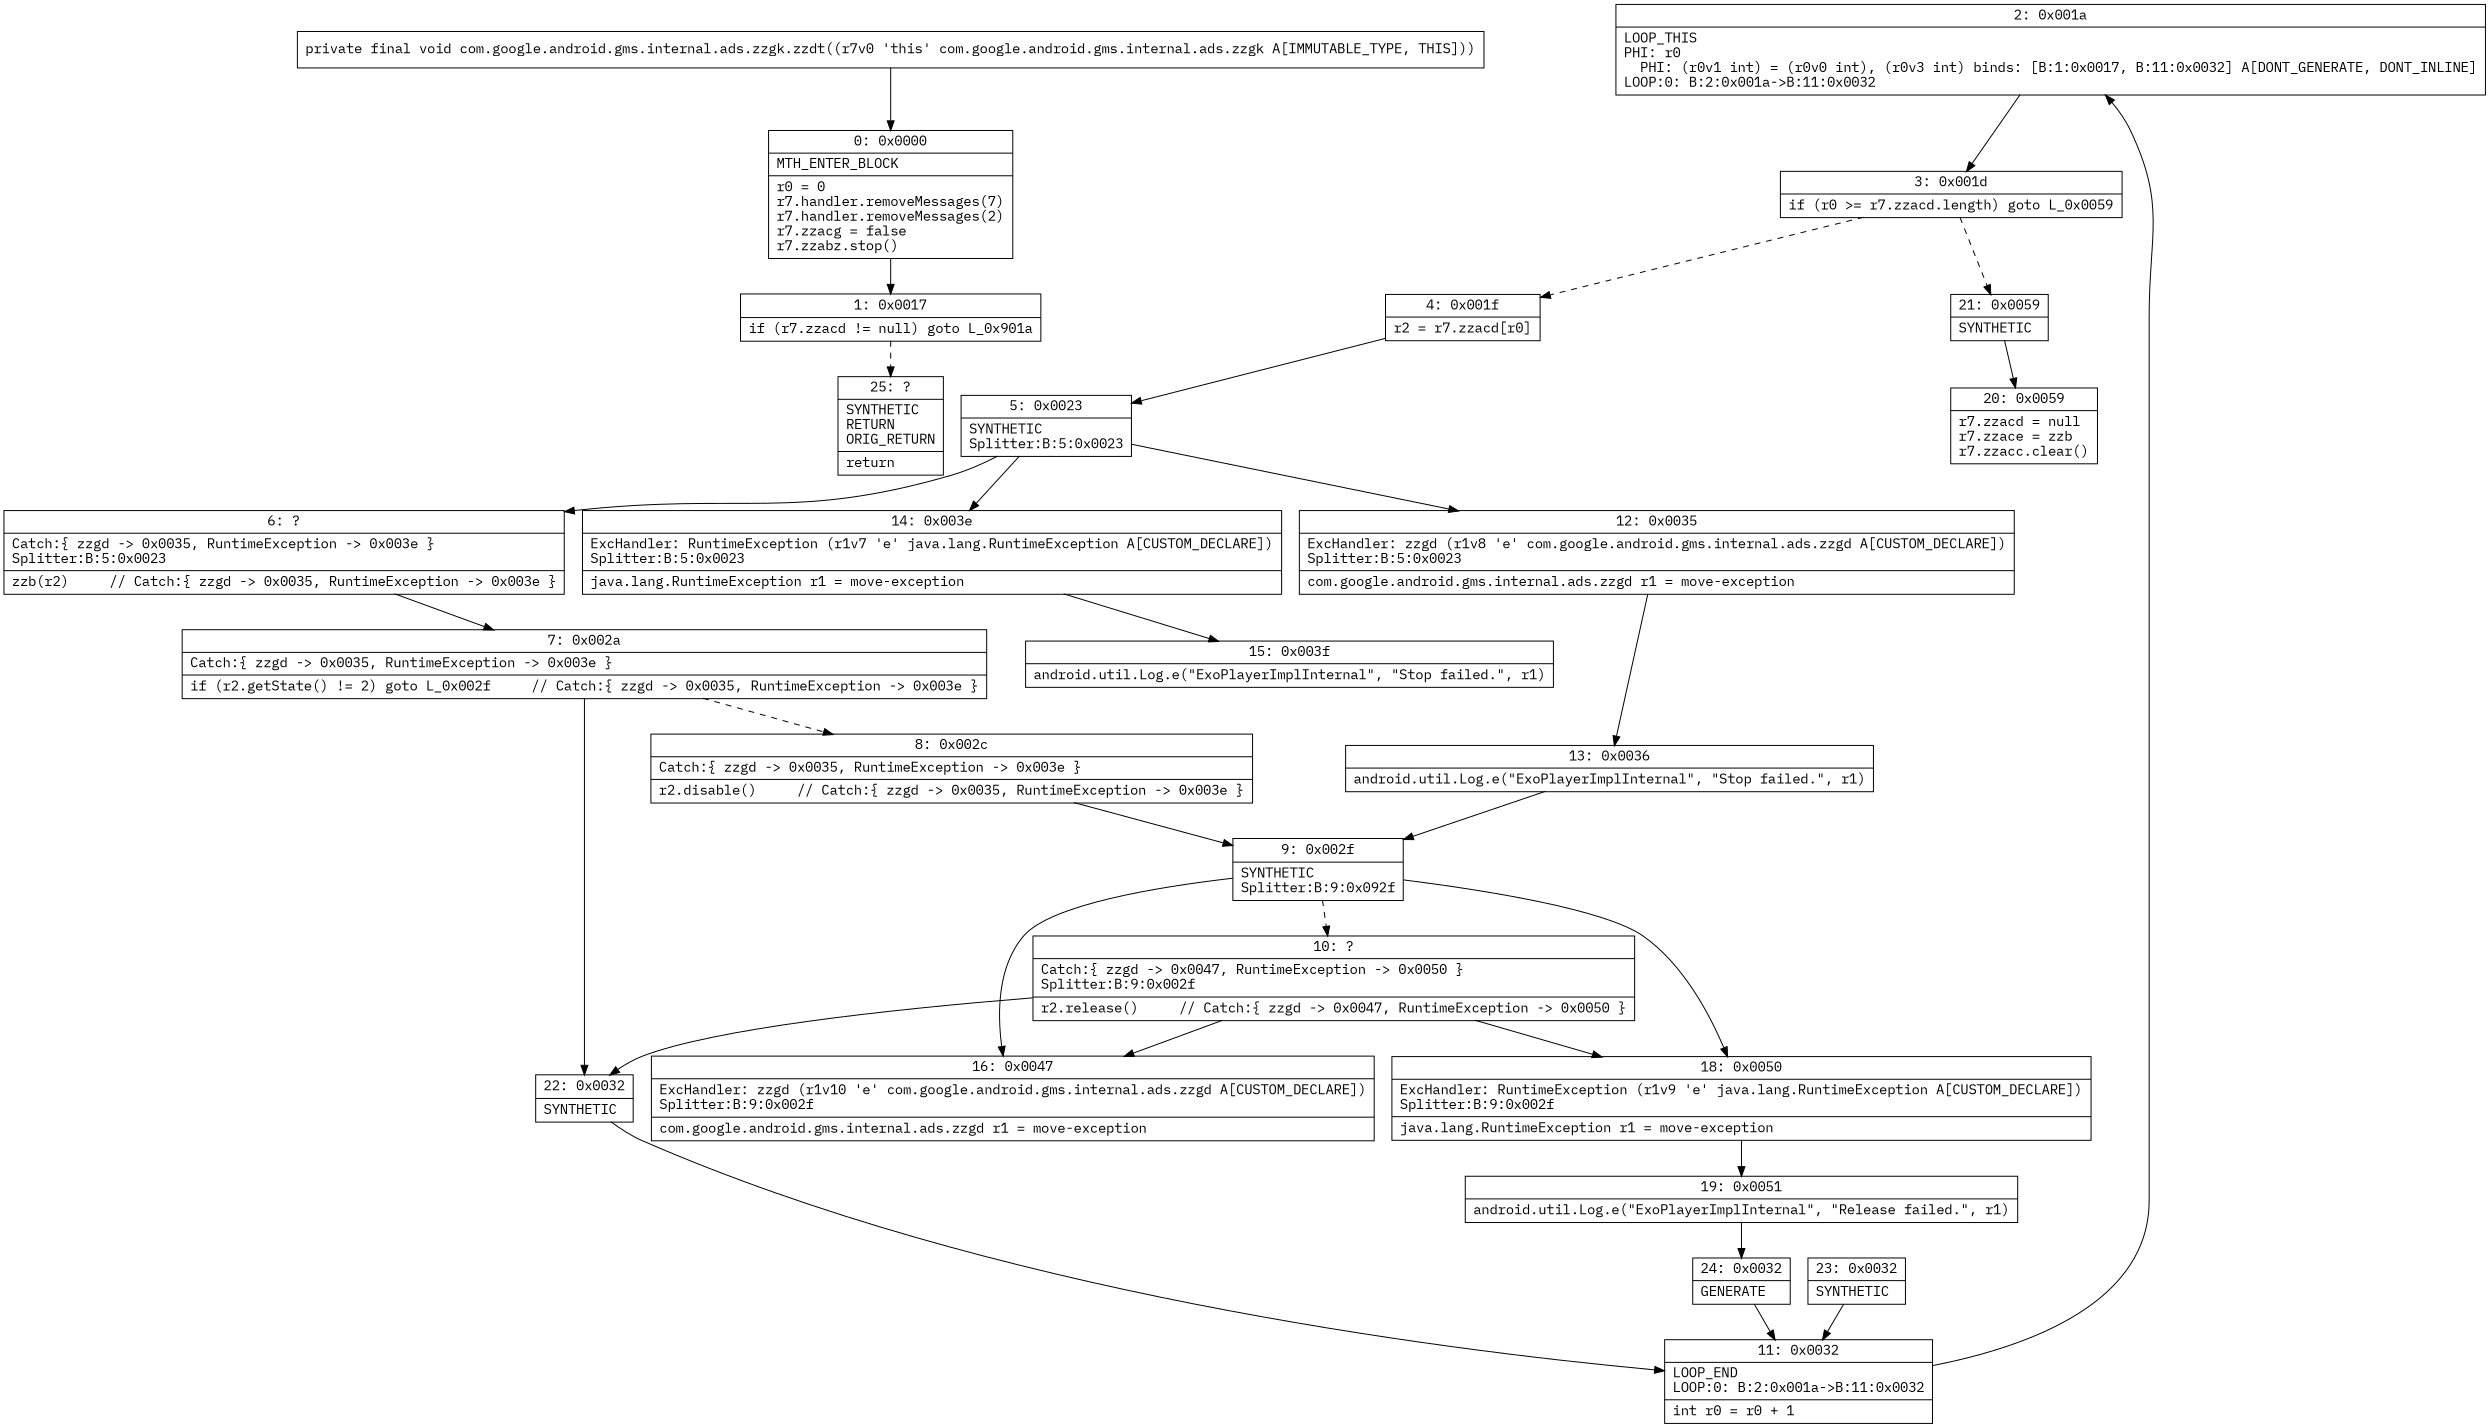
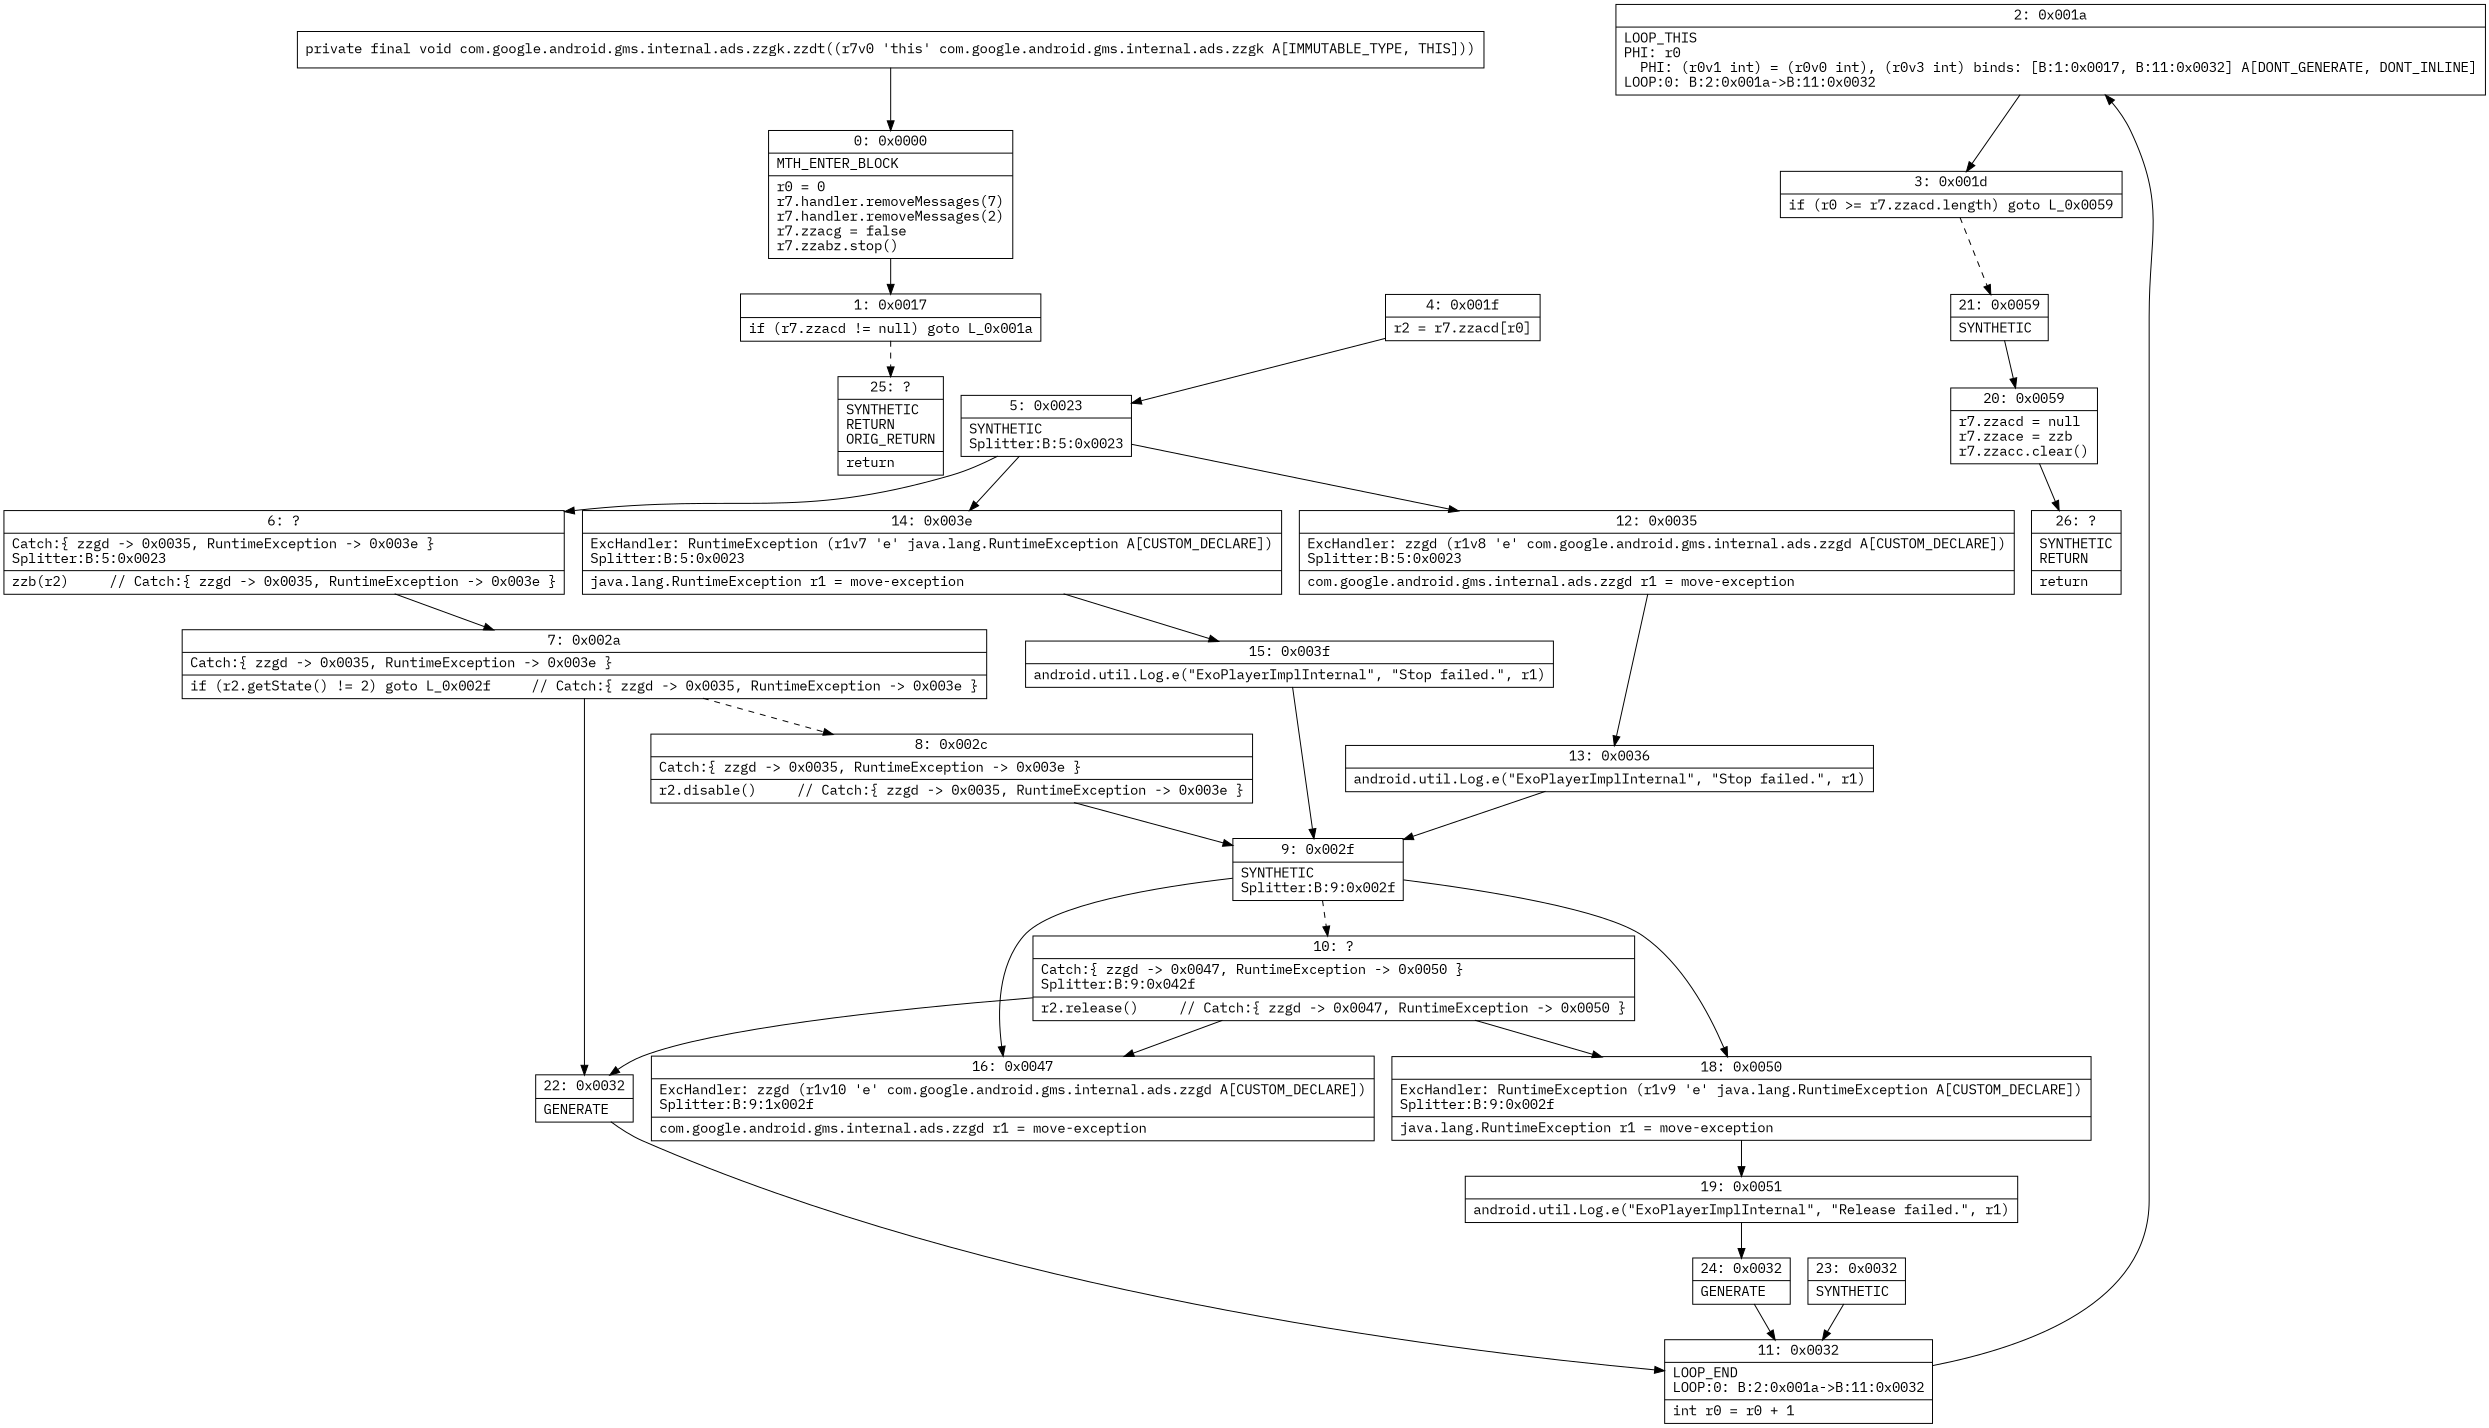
edge "3: 0x001d" -> "4: 0x001f": removed
node "1: 0x0017": text "if (r7.zzacd != null) goto L_0x901a" -> "if (r7.zzacd != null) goto L_0x001a"
node "26: ?": added
edge "15: 0x003f" -> "9: 0x002f": added
node "9: 0x002f": text "Splitter:B:9:0x092f" -> "Splitter:B:9:0x002f"
node "10: ?": text "Splitter:B:9:0x002f" -> "Splitter:B:9:0x042f"
node "16: 0x0047": text "Splitter:B:9:0x002f" -> "Splitter:B:9:1x002f"
node "22: 0x0032": text "SYNTHETIC" -> "GENERATE"
